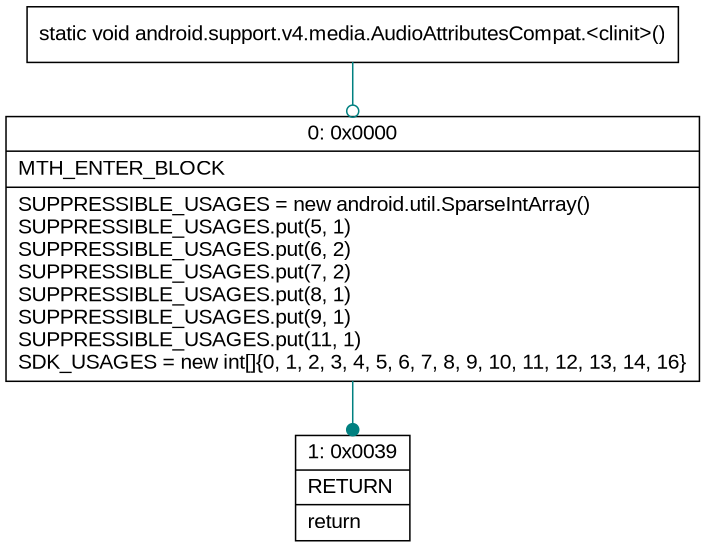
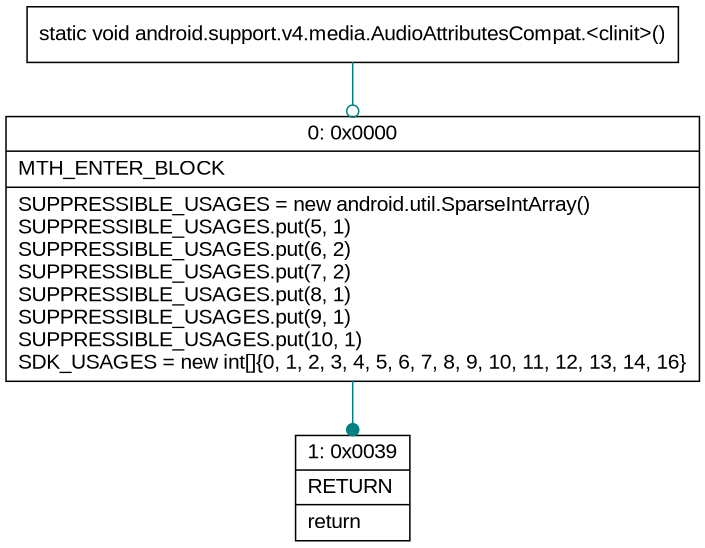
node "0: 0x0000": text "SUPPRESSIBLE_USAGES.put(11, 1)" -> "SUPPRESSIBLE_USAGES.put(10, 1)"
